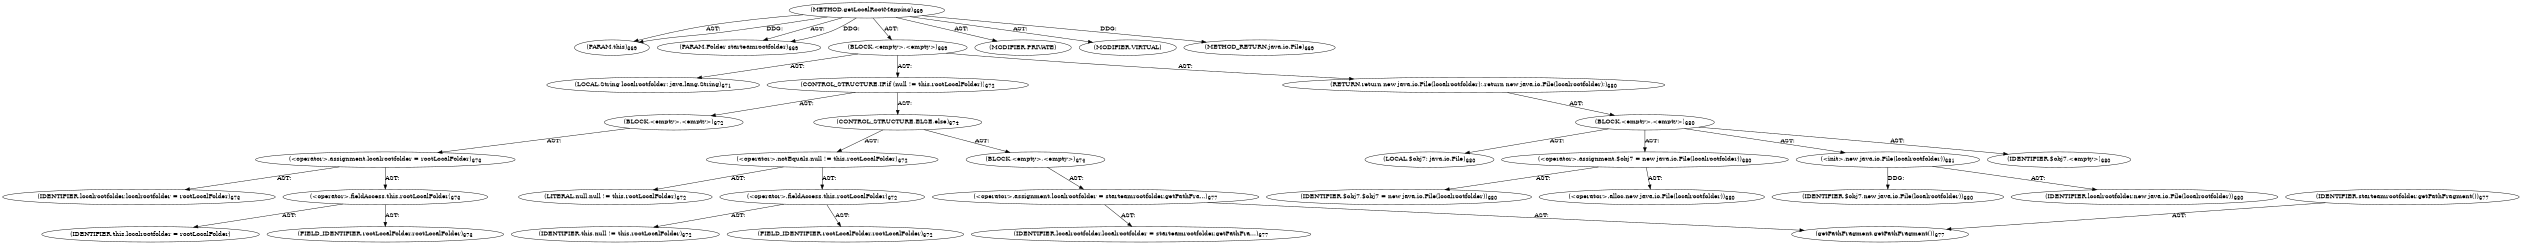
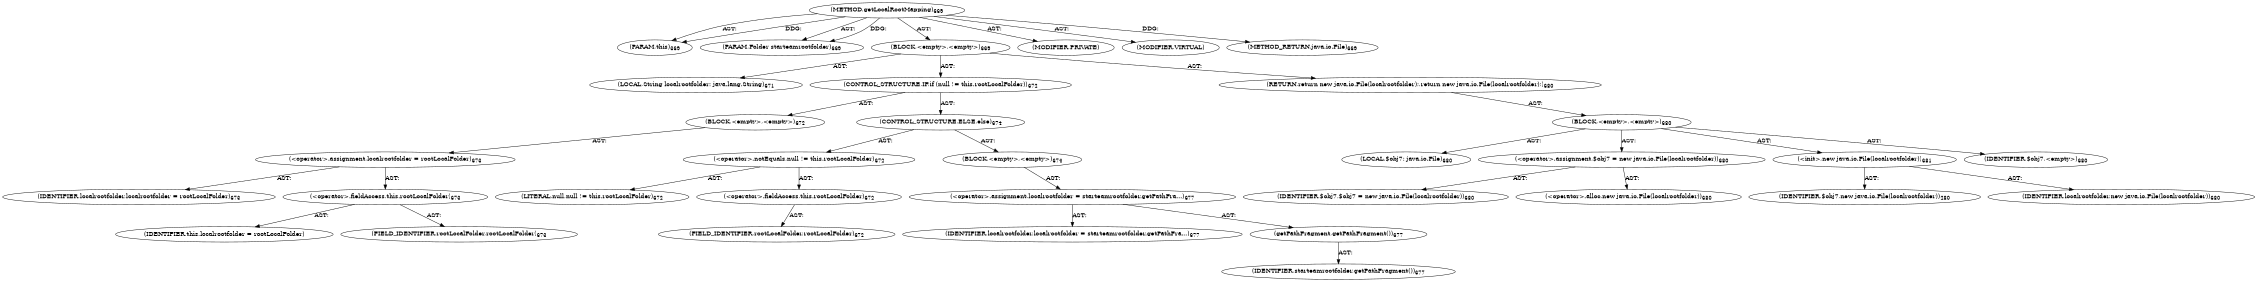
edge "(<init>,new java.io.File(localrootfolder))" -> "(IDENTIFIER,$obj7,new java.io.File(localrootfolder))": label "DDG: " -> "AST: "
node "(IDENTIFIER,$obj7,new java.io.File(localrootfolder))": text "680" -> "280"
edge "(IDENTIFIER,starteamrootfolder,getPathFragment())" -> "(getPathFragment,getPathFragment())": reversed
node "(IDENTIFIER,this,null != this.rootLocalFolder)": removed
